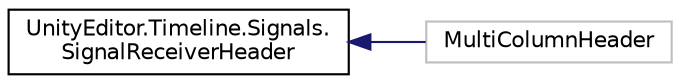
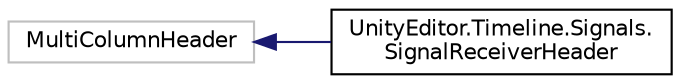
edge "MultiColumnHeader" -> "UnityEditor.Timeline.Signals. SignalReceiverHeader": reversed
